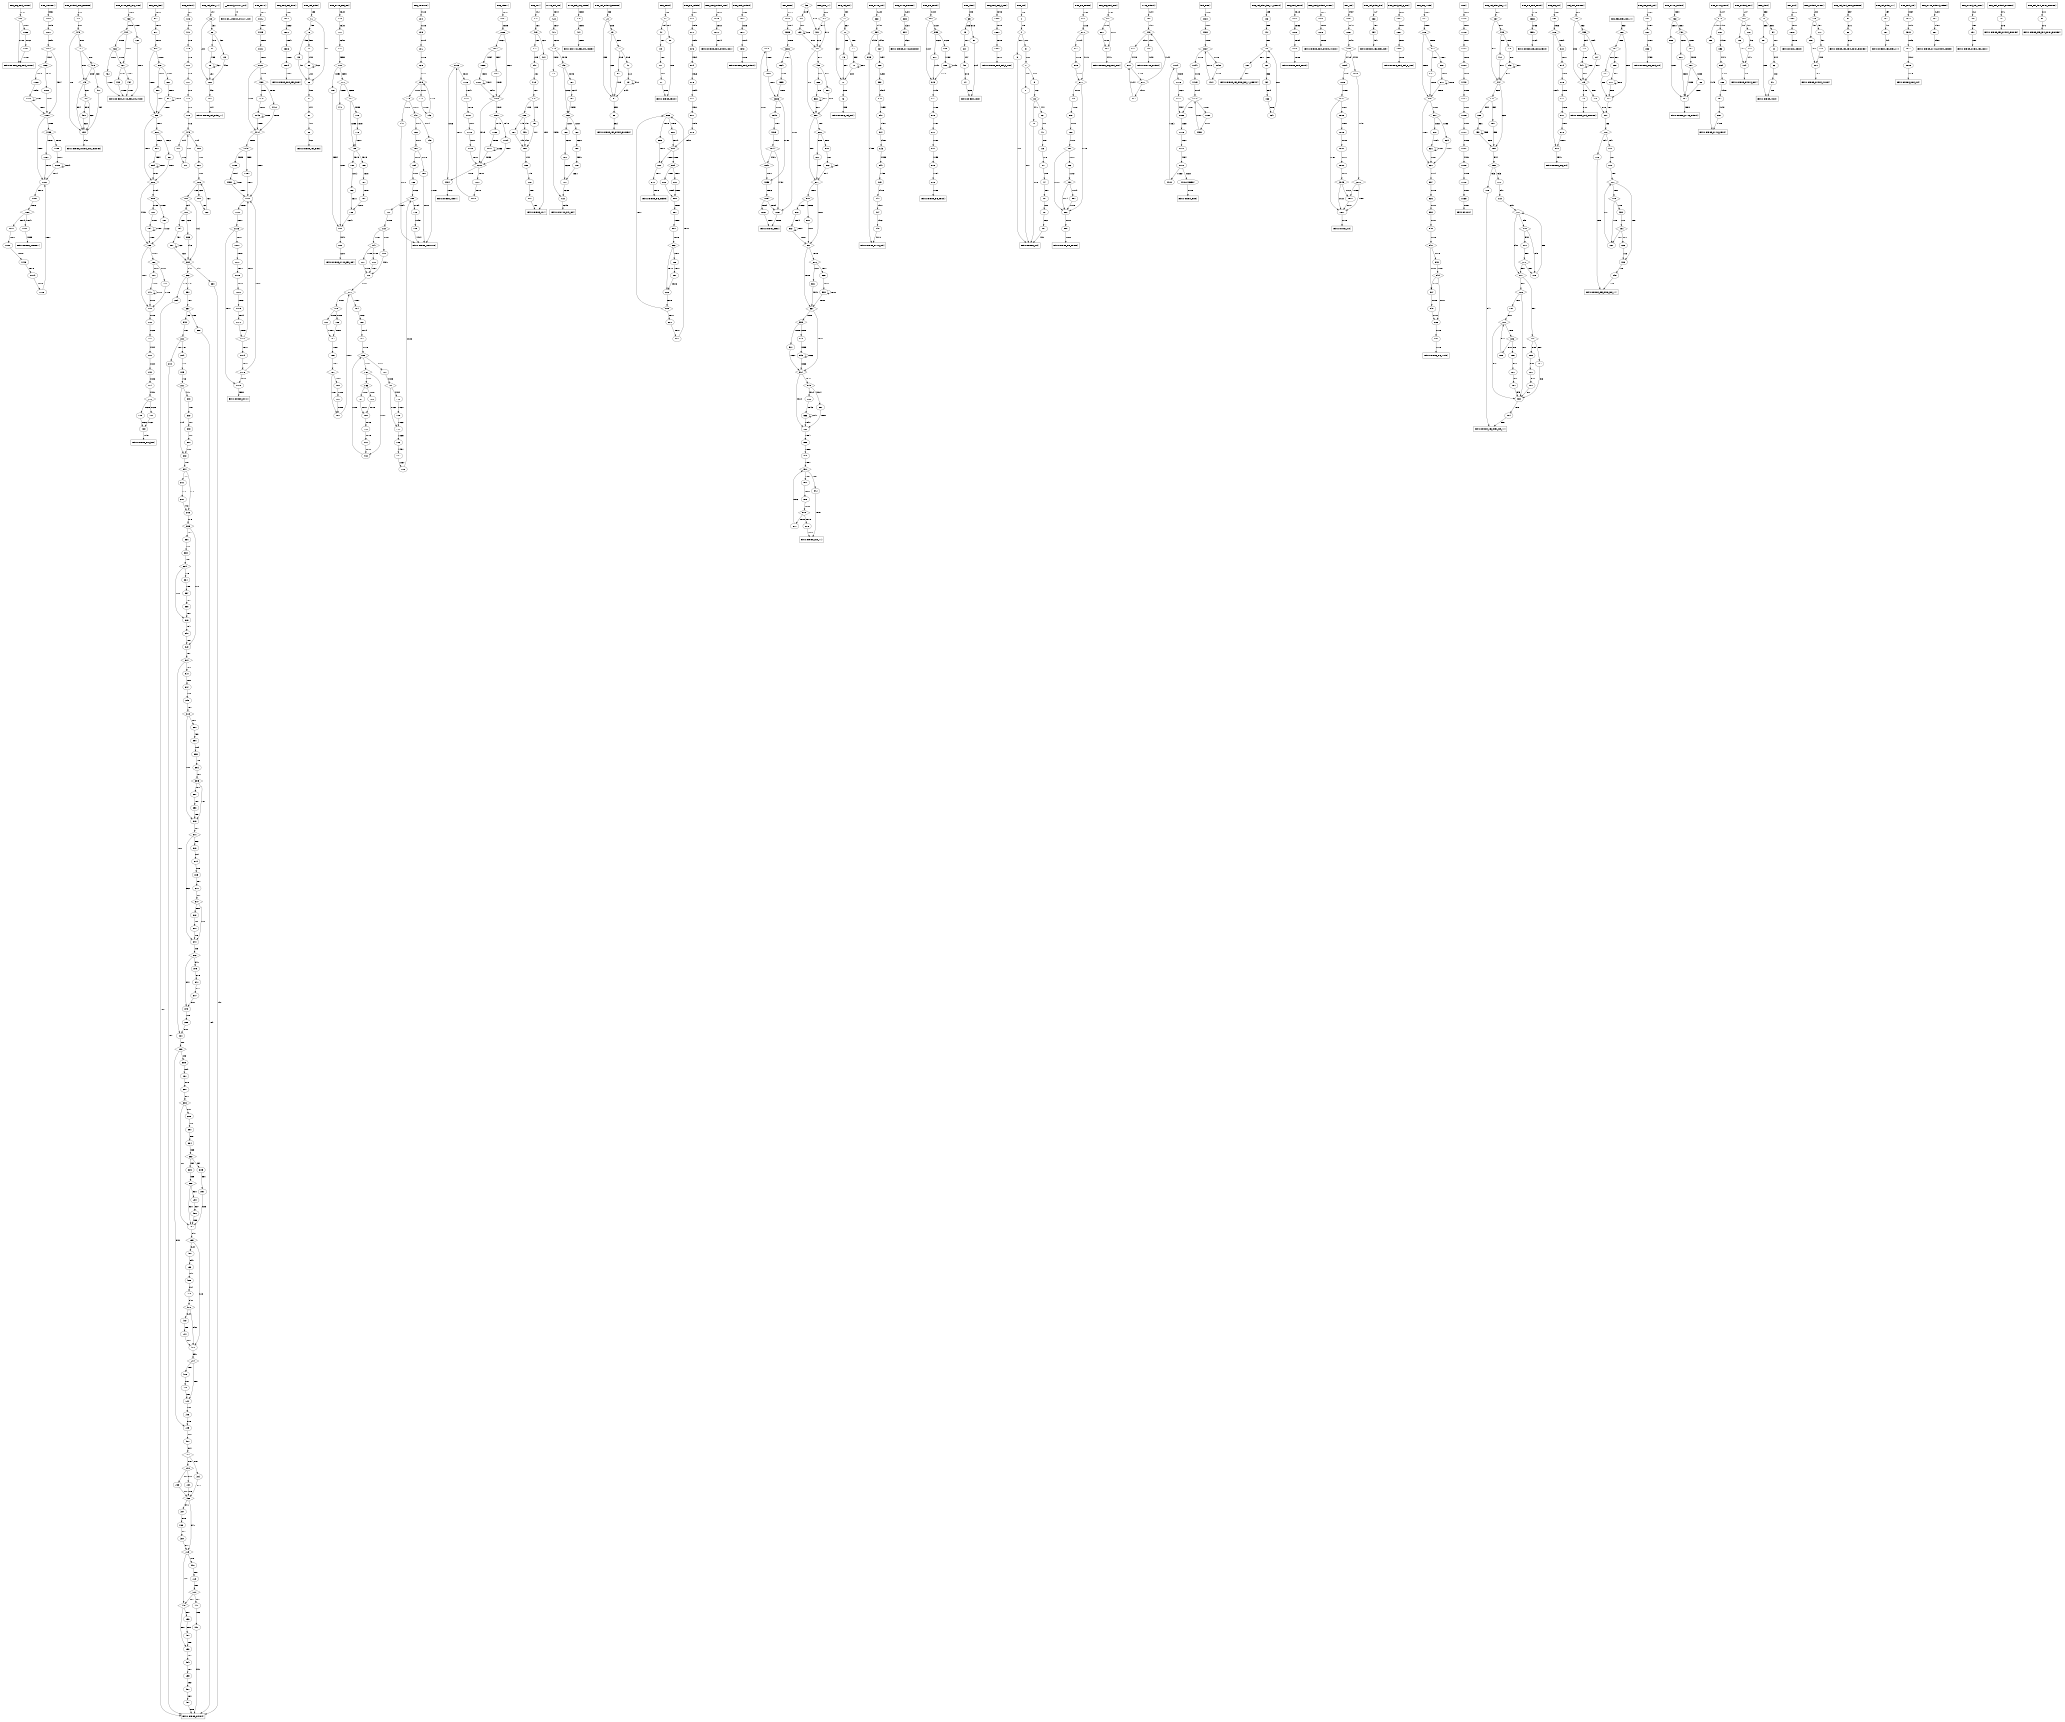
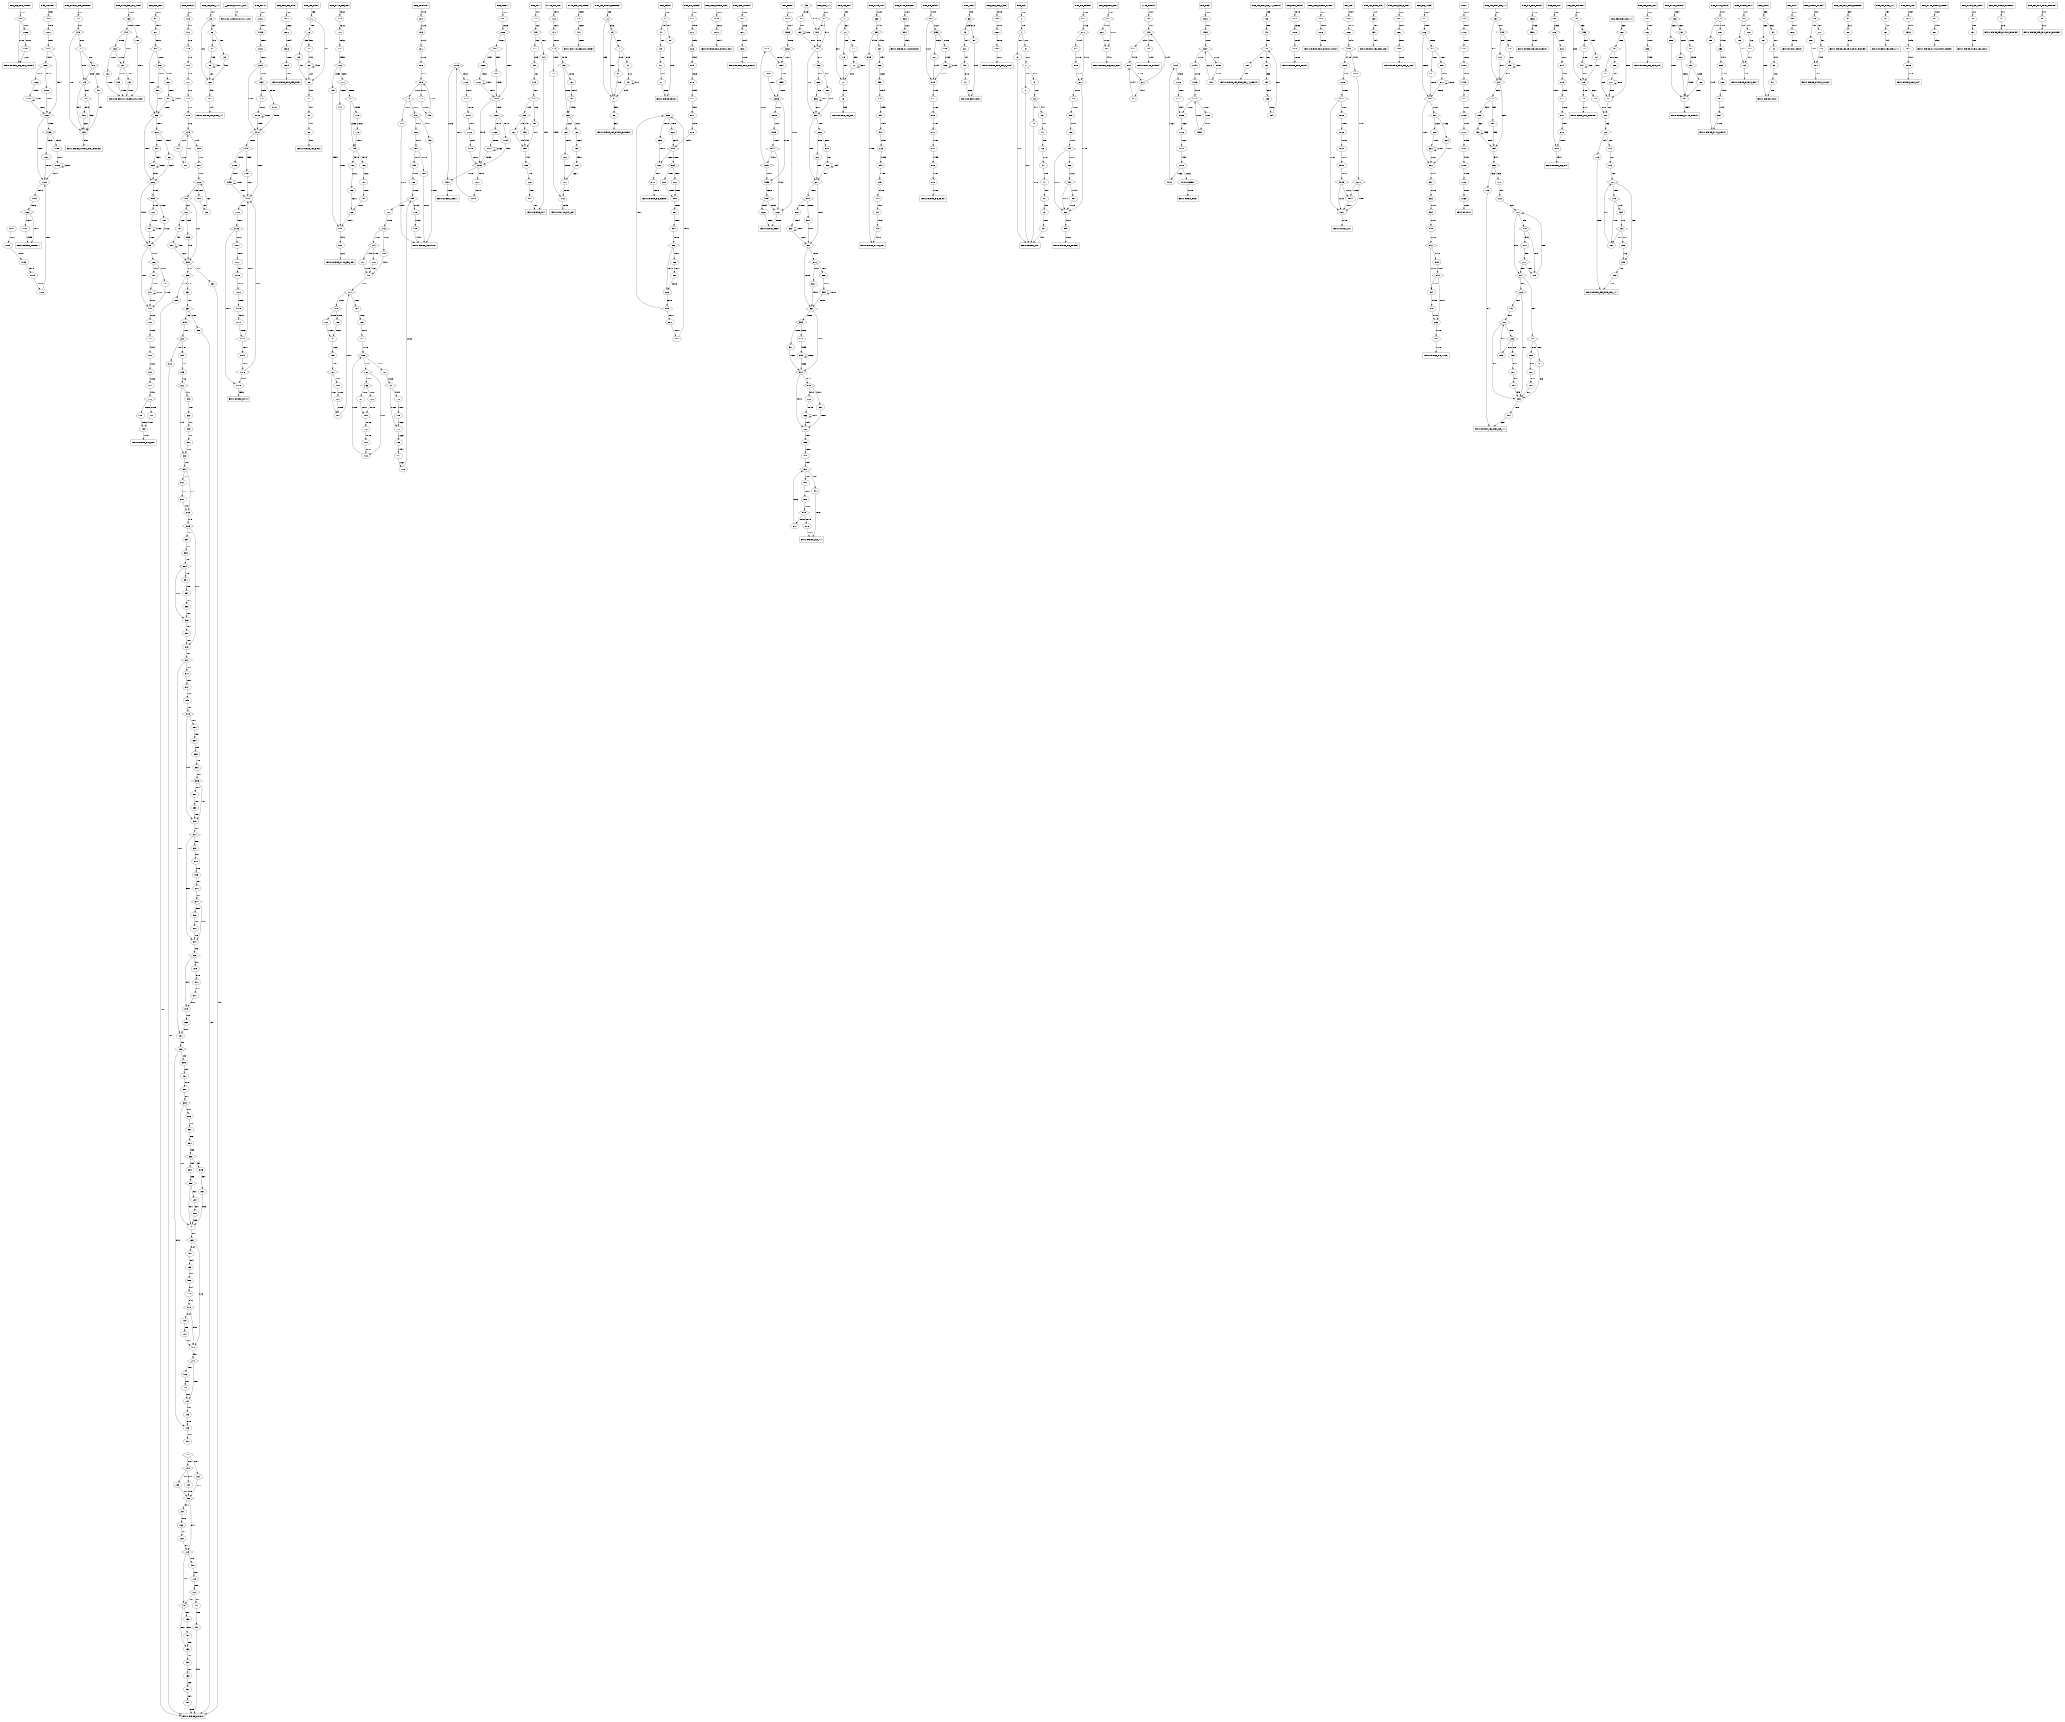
edge "1049" -> "1050": now "1049" -> "1034"
edge "1138" -> "1140": label "1991" -> "1549"
edge "1208" -> "1211": now "1208" -> "return of elog_memcpy()"
edge "426" -> "427": removed, label "864"
